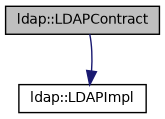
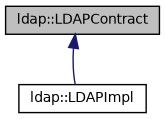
edge "ldap::LDAPContract" -> "ldap::LDAPImpl": reversed
